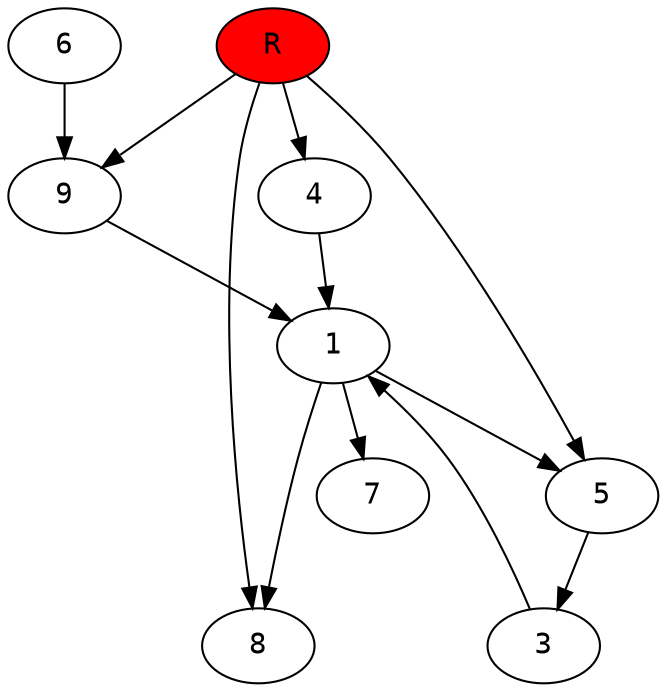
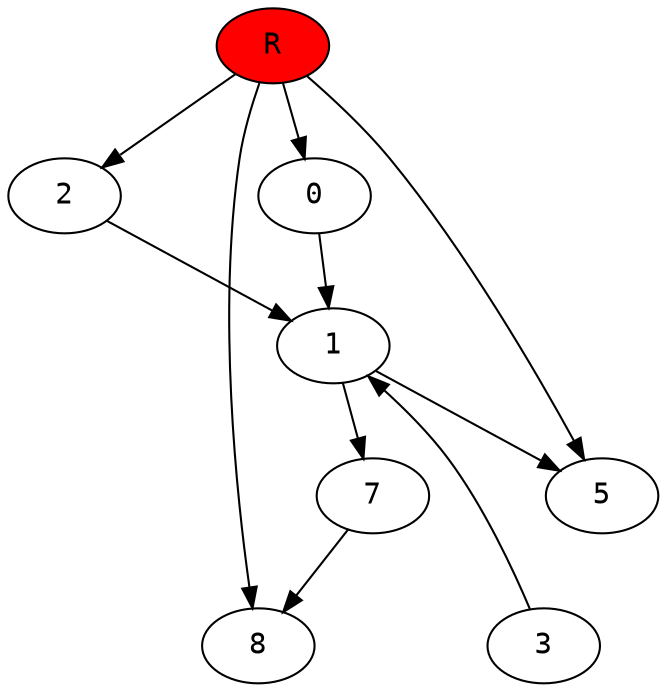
node "6": removed
node "9": label "9" -> "2"
node "4": label "4" -> "0"
edge "1" -> "8": now "7" -> "8"
edge "5" -> "3": removed
